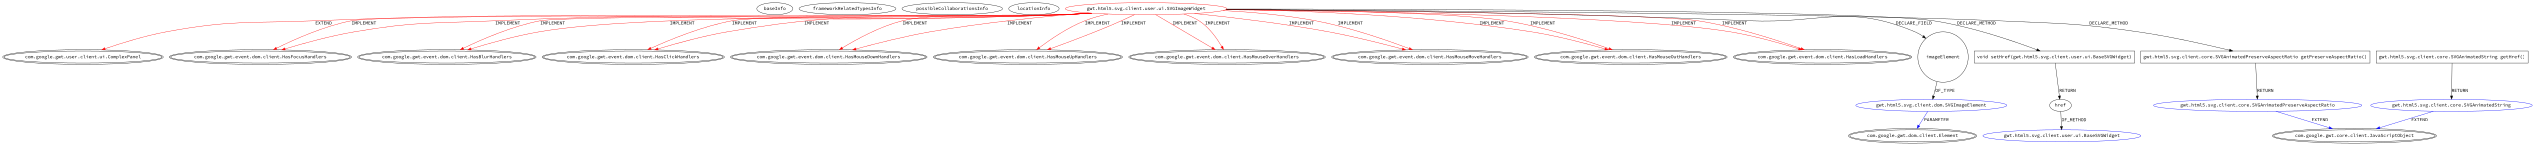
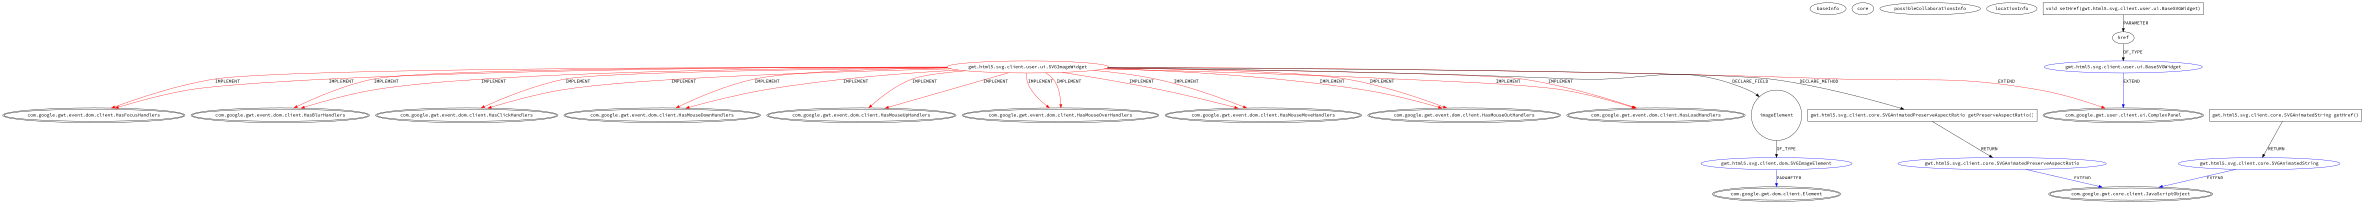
node "frameworkRelatedTypesInfo": label "frameworkRelatedTypesInfo" -> "core"
edge "gwt.html5.svg.client.user.ui.SVGImageWidget" -> "void setHref(gwt.html5.svg.client.user.ui.BaseSVGWidget)": removed, label "DECLARE_METHOD"
edge "gwt.html5.svg.client.user.ui.BaseSVGWidget" -> "com.google.gwt.user.client.ui.ComplexPanel": added, label "EXTEND"
edge "void setHref(gwt.html5.svg.client.user.ui.BaseSVGWidget)" -> "href": label "RETURN" -> "PARAMETER"
edge "href" -> "gwt.html5.svg.client.user.ui.BaseSVGWidget": label "OF_METHOD" -> "OF_TYPE"
